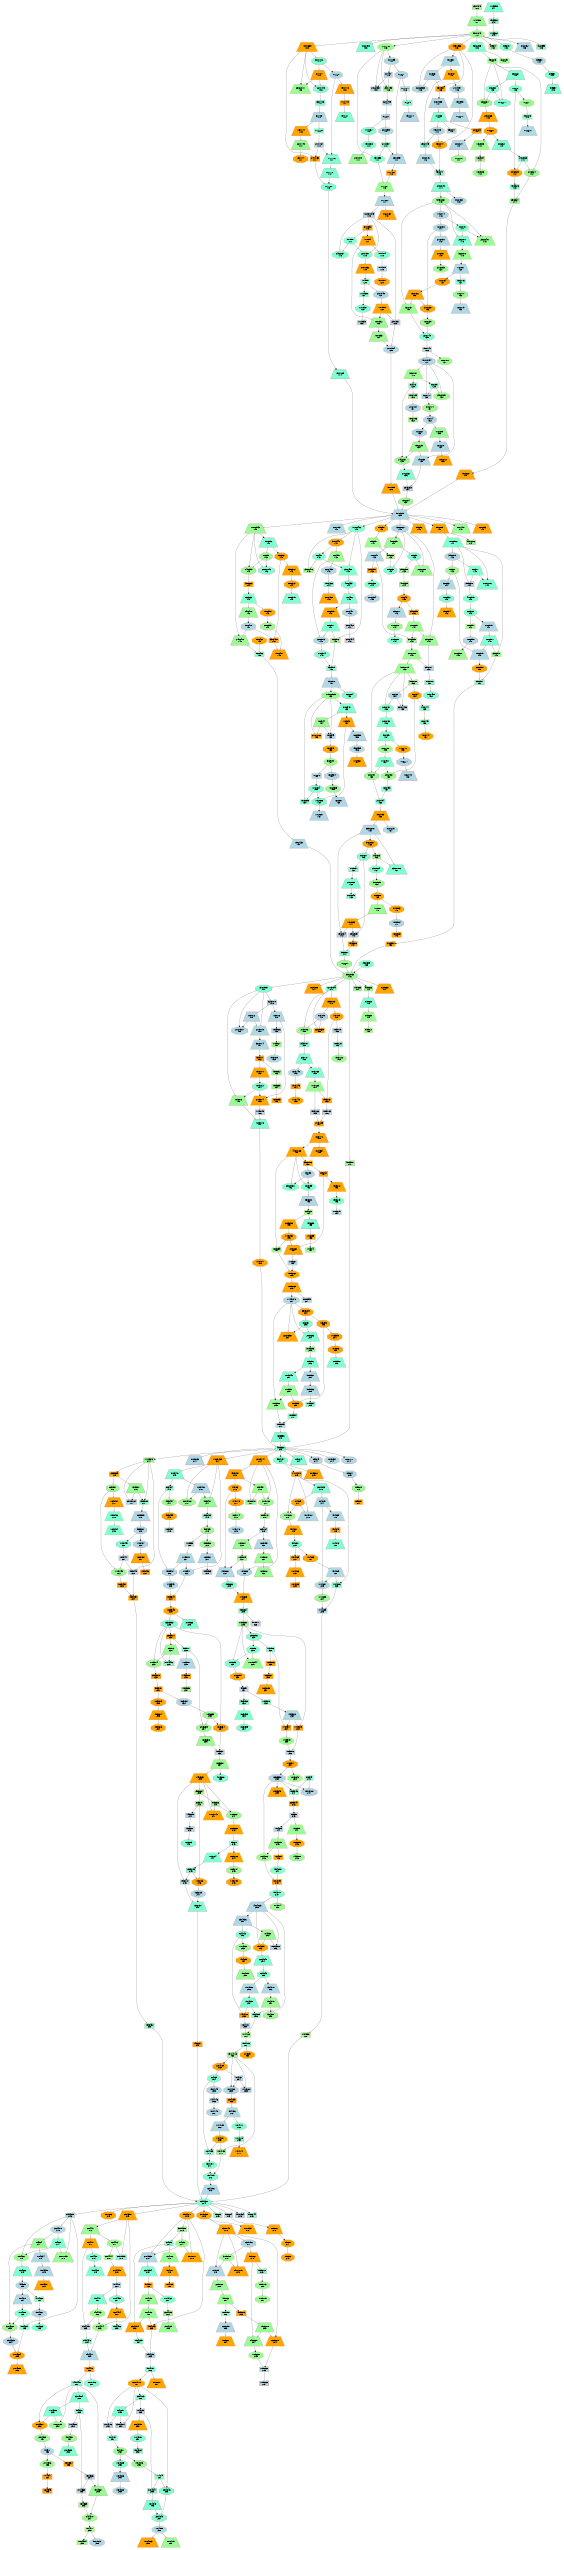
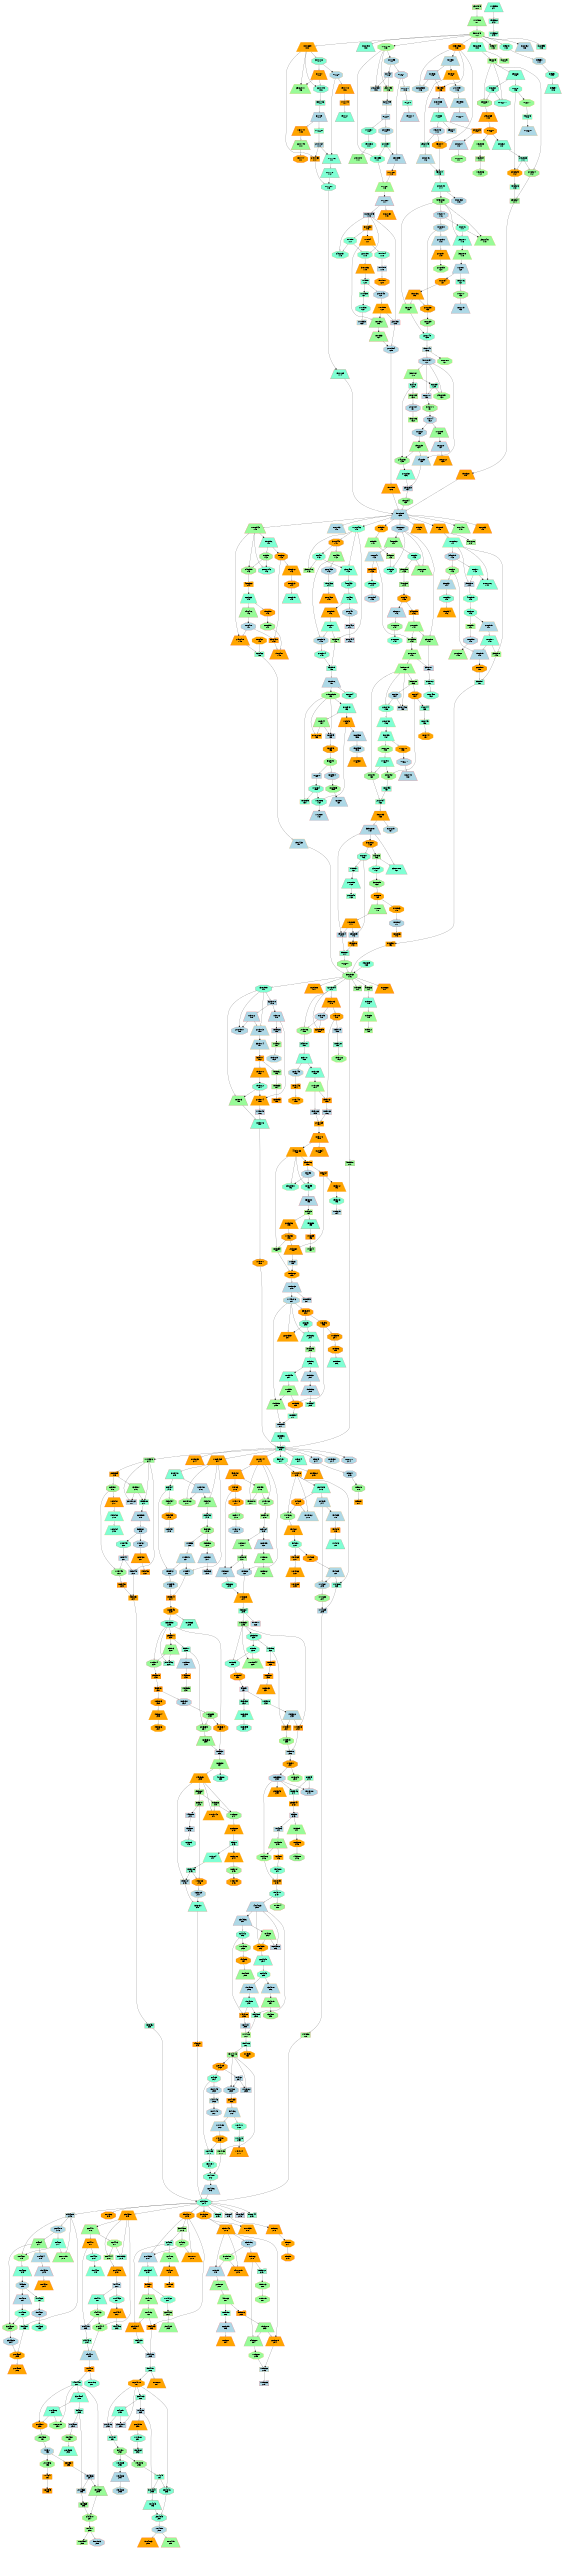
node "24_2419 148": fillcolor palegreen -> orange
node "18_3263 200": fillcolor orange -> lightblue
node "0_19269 214": fillcolor lightblue -> orange
edge "65_4398 275" -> "20_4414 278": added
